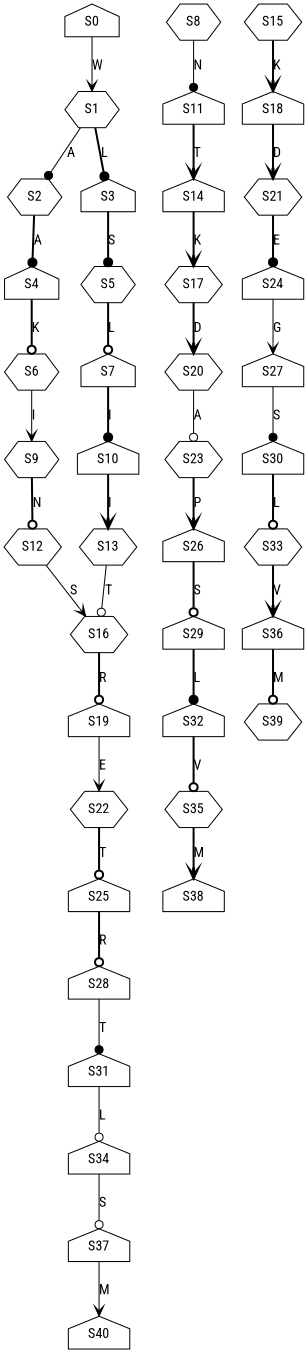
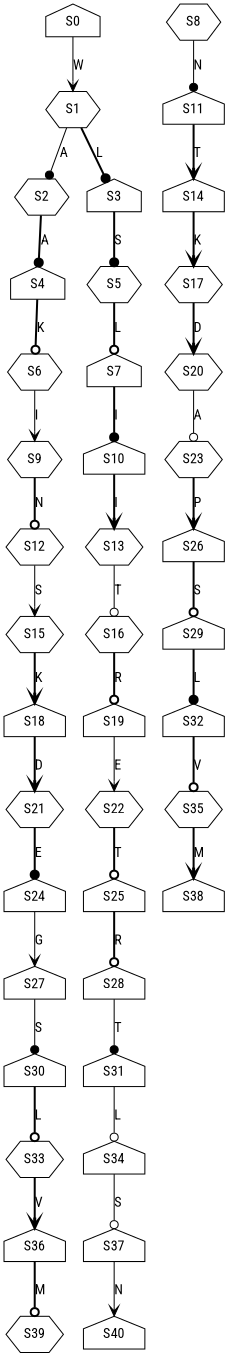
edge "S12" -> "S16": now "S12" -> "S15"
edge "S37" -> "S40": label "M" -> "N"
